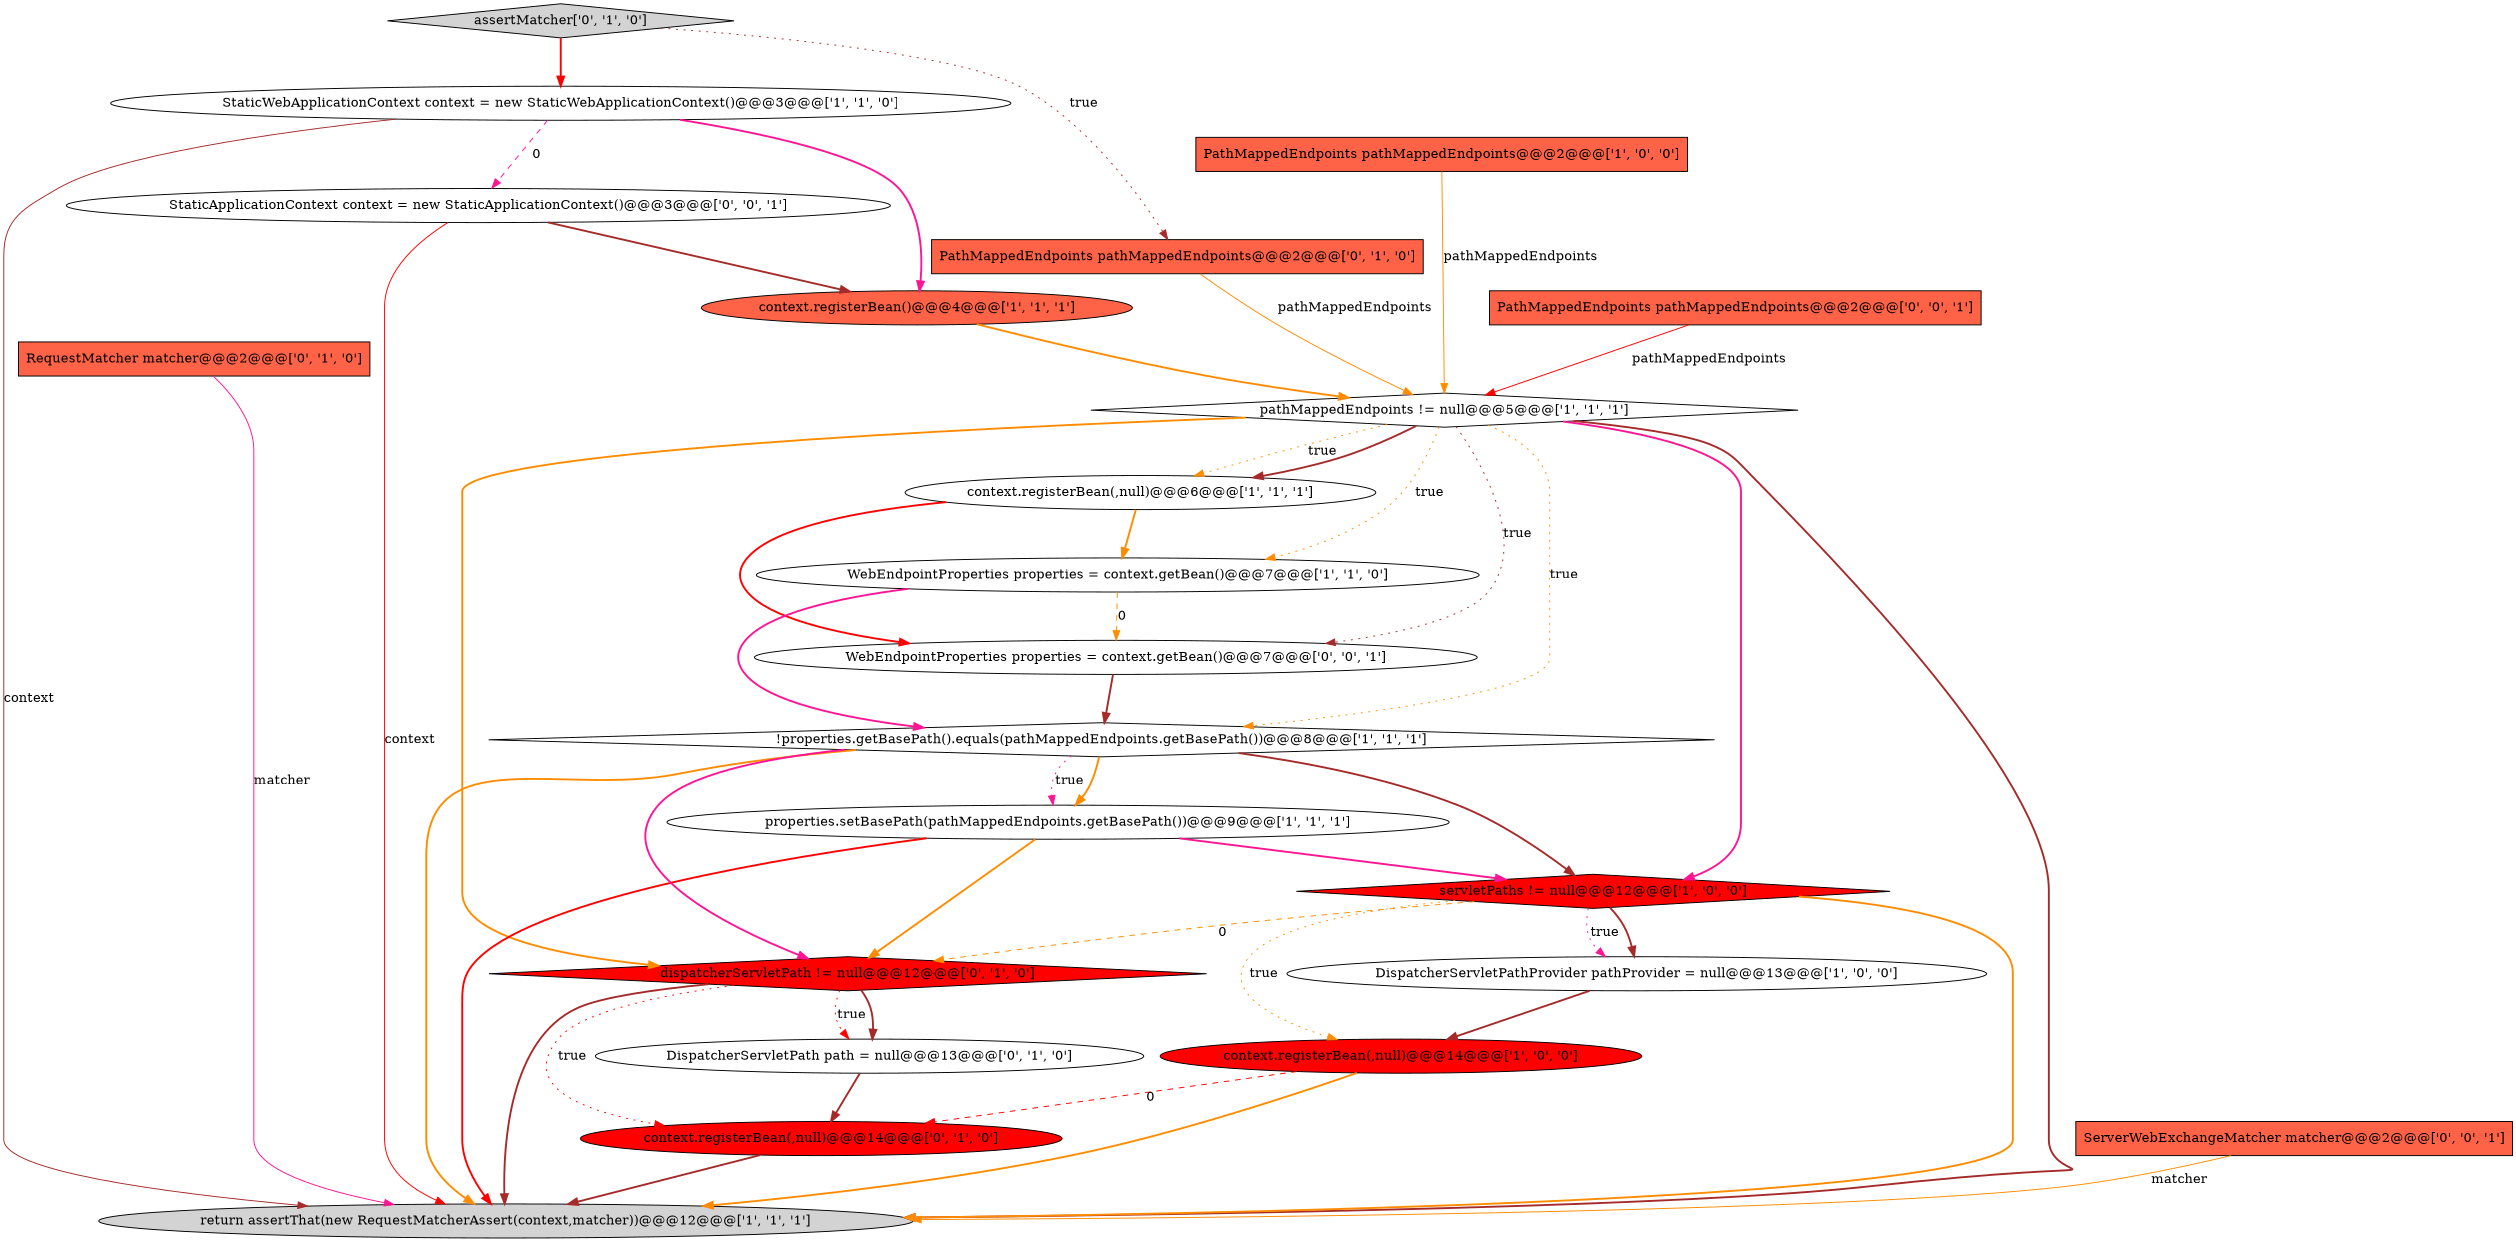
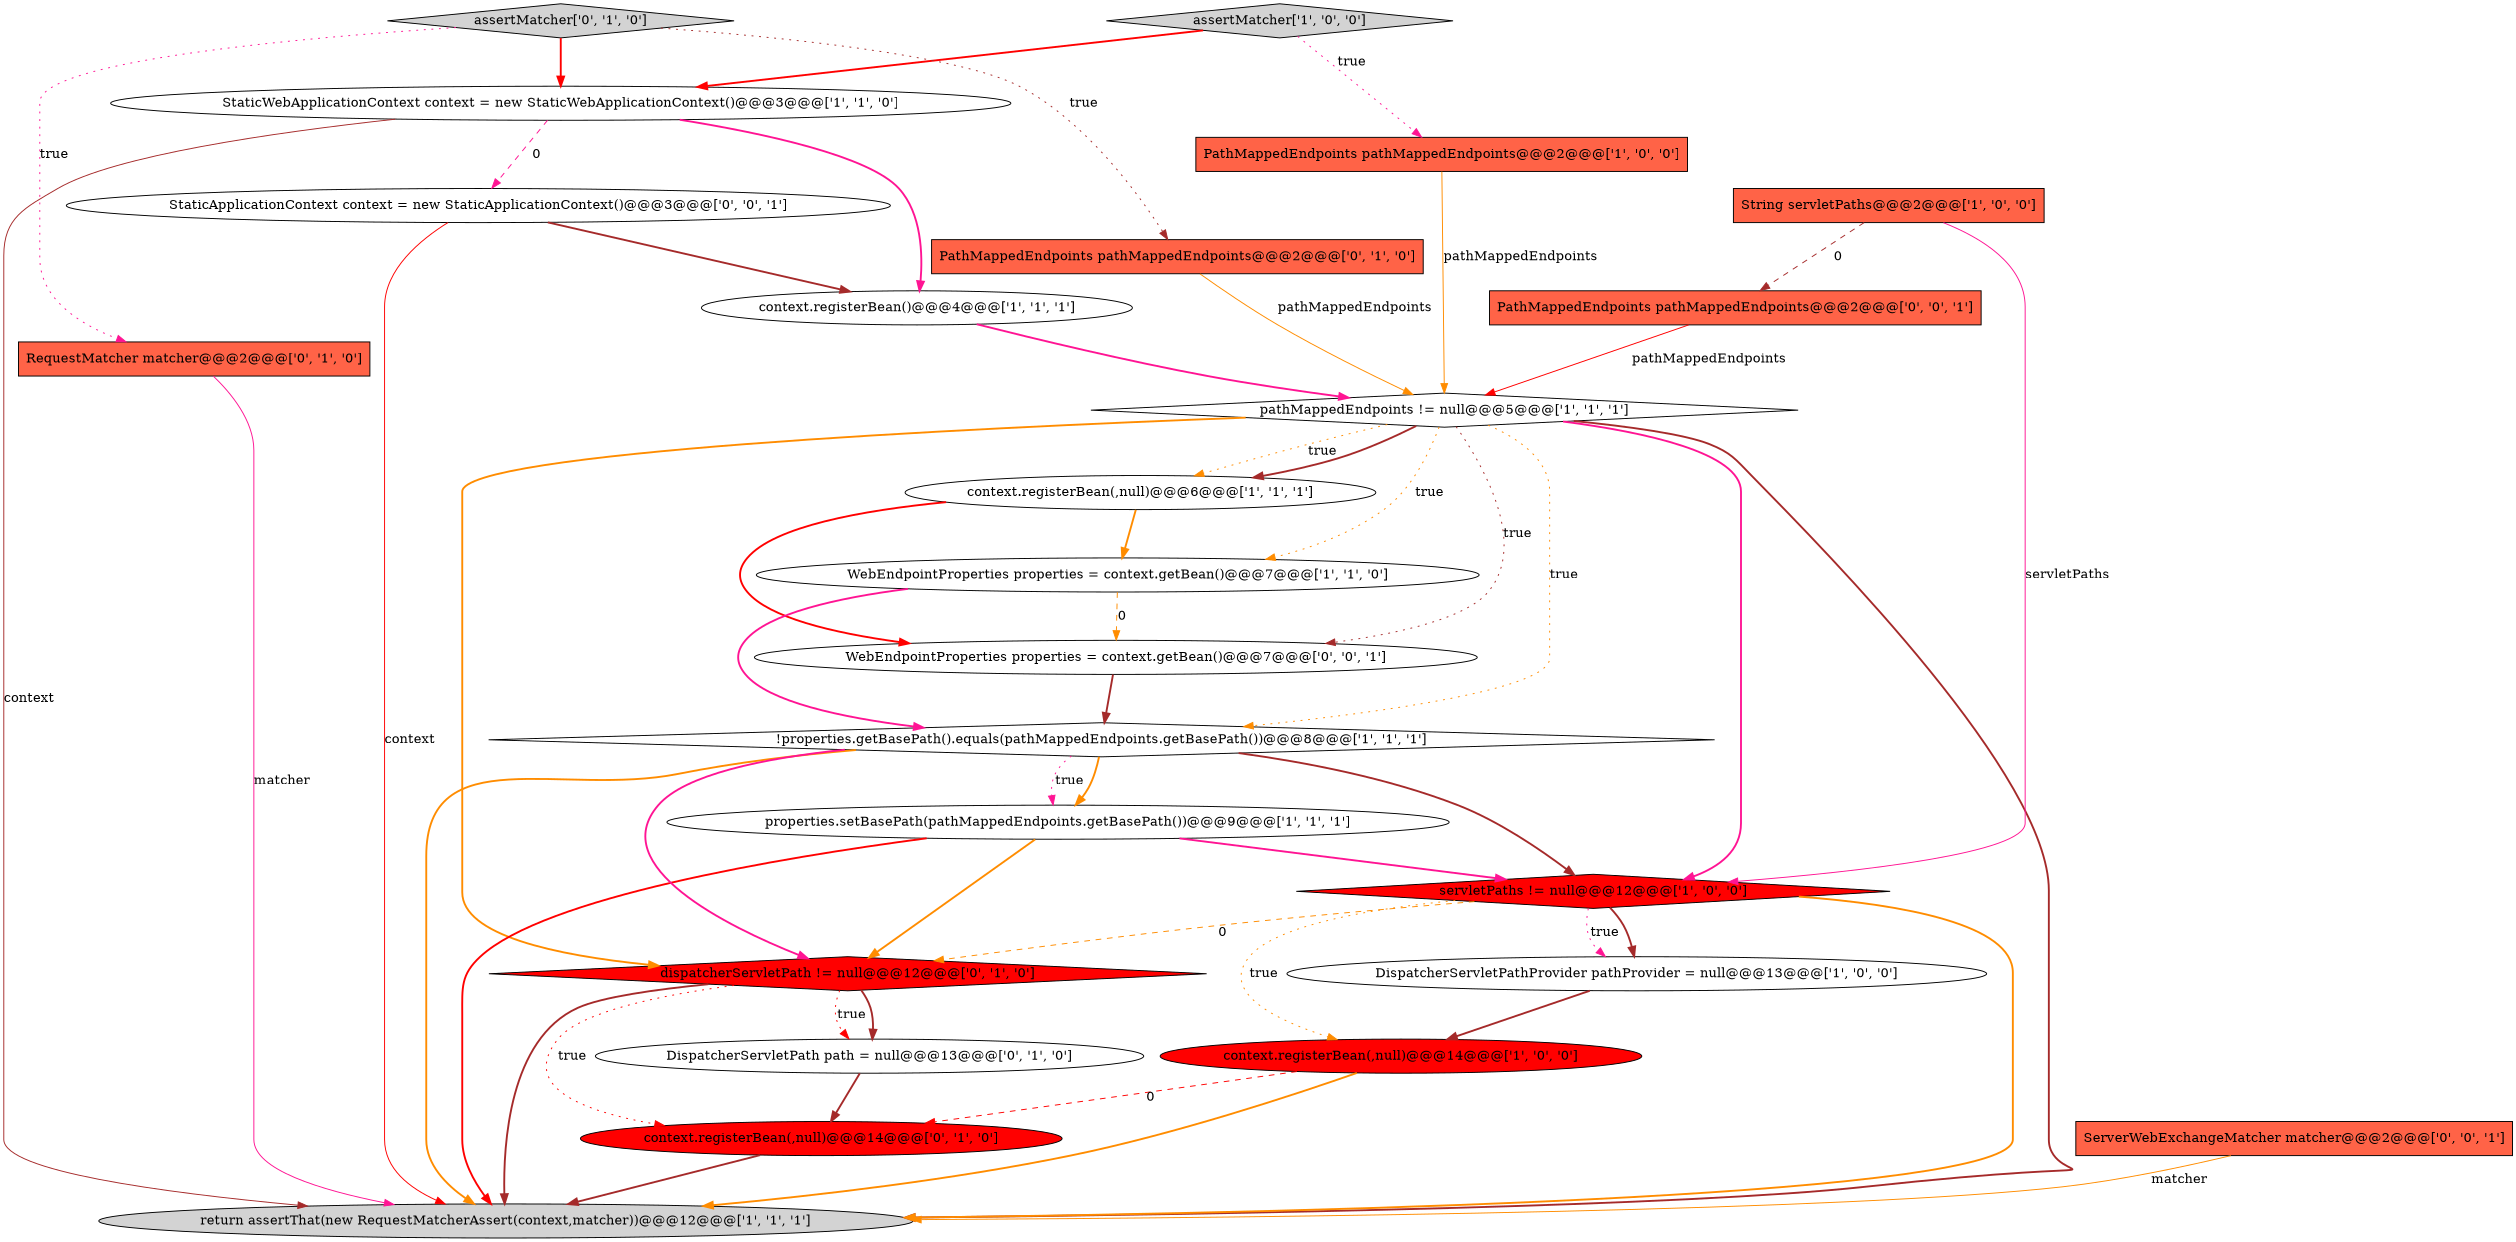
node "assertMatcher['1', '0', '0']": added
edge "assertMatcher['0', '1', '0']" -> "RequestMatcher matcher@@@2@@@['0', '1', '0']": added, label "true"
node "String servletPaths@@@2@@@['1', '0', '0']": added
node "context.registerBean()@@@4@@@['1', '1', '1']": fillcolor tomato -> white
edge "context.registerBean()@@@4@@@['1', '1', '1']" -> "pathMappedEndpoints != null@@@5@@@['1', '1', '1']": color darkorange -> deeppink
